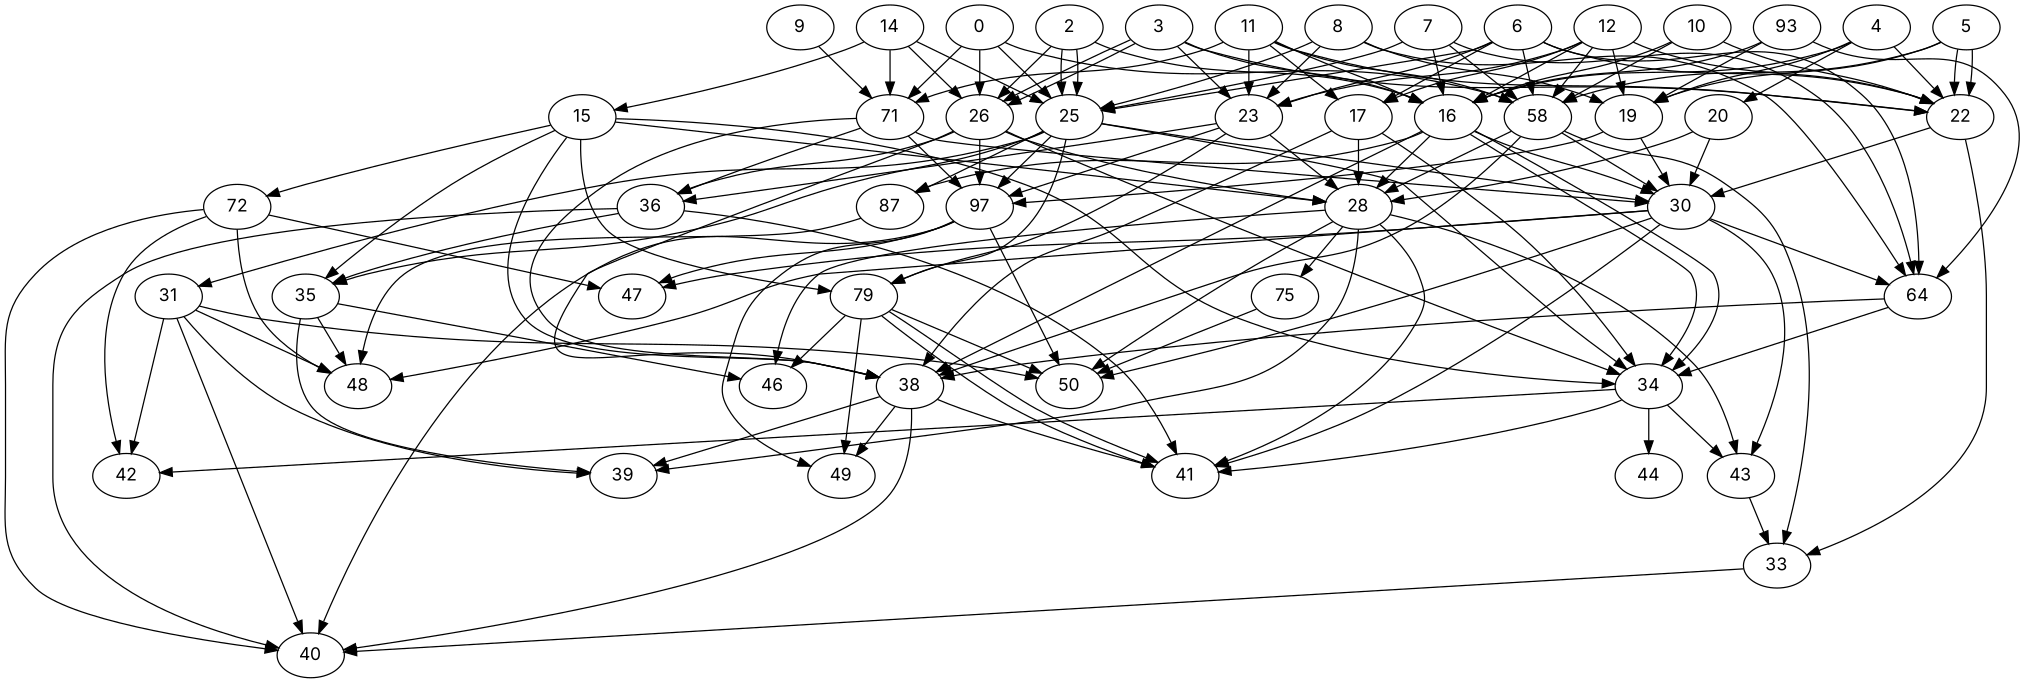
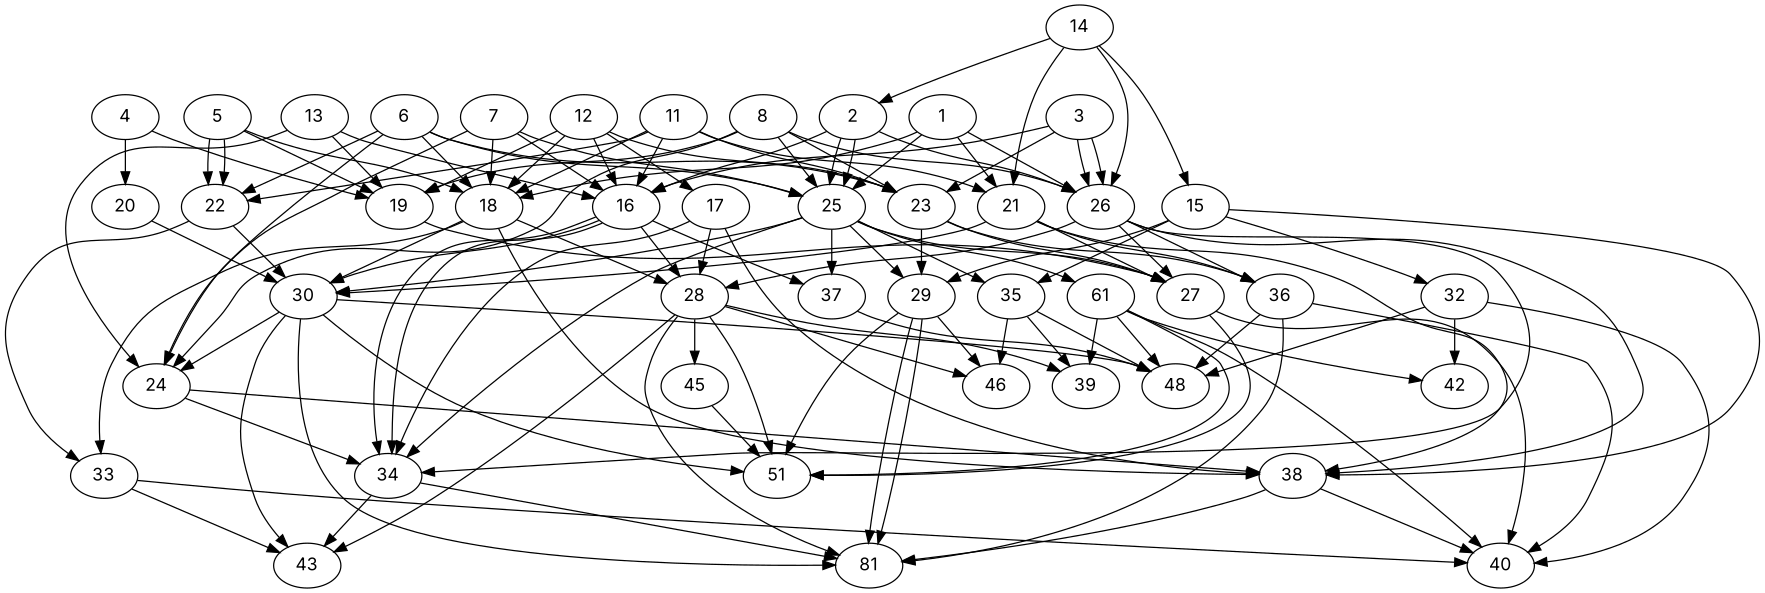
node "9": removed
node "0": label "0" -> "1"
node "10": removed
node "93": label "93" -> "13"
edge "11" -> "17": removed
edge "14" -> "25": now "14" -> "2"
edge "4" -> "22": removed
edge "6" -> "17": removed
edge "4" -> "16": removed
edge "12" -> "22": removed
edge "3" -> "22": removed
node "71": label "71" -> "21"
node "58": label "58" -> "18"
edge "15" -> "28": removed
edge "23" -> "28": removed
edge "8" -> "26": added
edge "20" -> "28": removed
edge "19" -> "30": removed
node "72": label "72" -> "32"
node "87": label "87" -> "37"
node "97": label "97" -> "27"
edge "15" -> "34": removed
edge "36" -> "35": now "36" -> "48"
edge "16" -> "38": removed
node "31": label "31" -> "61"
node "47": removed
node "79": label "79" -> "29"
node "75": label "75" -> "45"
node "64": label "64" -> "24"
node "50": label "50" -> "51"
edge "38" -> "39": removed
edge "34" -> "42": removed
node "49": removed
node "41": label "41" -> "81"
node "44": removed
edge "43" -> "33": reversed
